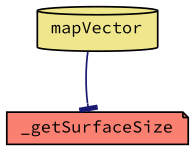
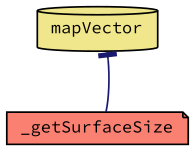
edge "mapVector" -> "_getSurfaceSize": reversed
